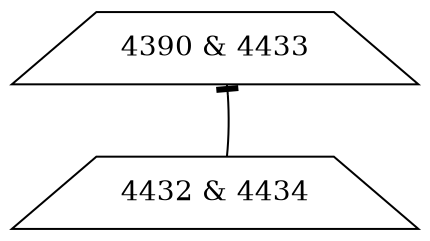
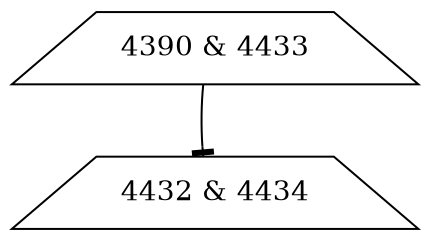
edge "4432 & 4434" -> "4390 & 4433": reversed
